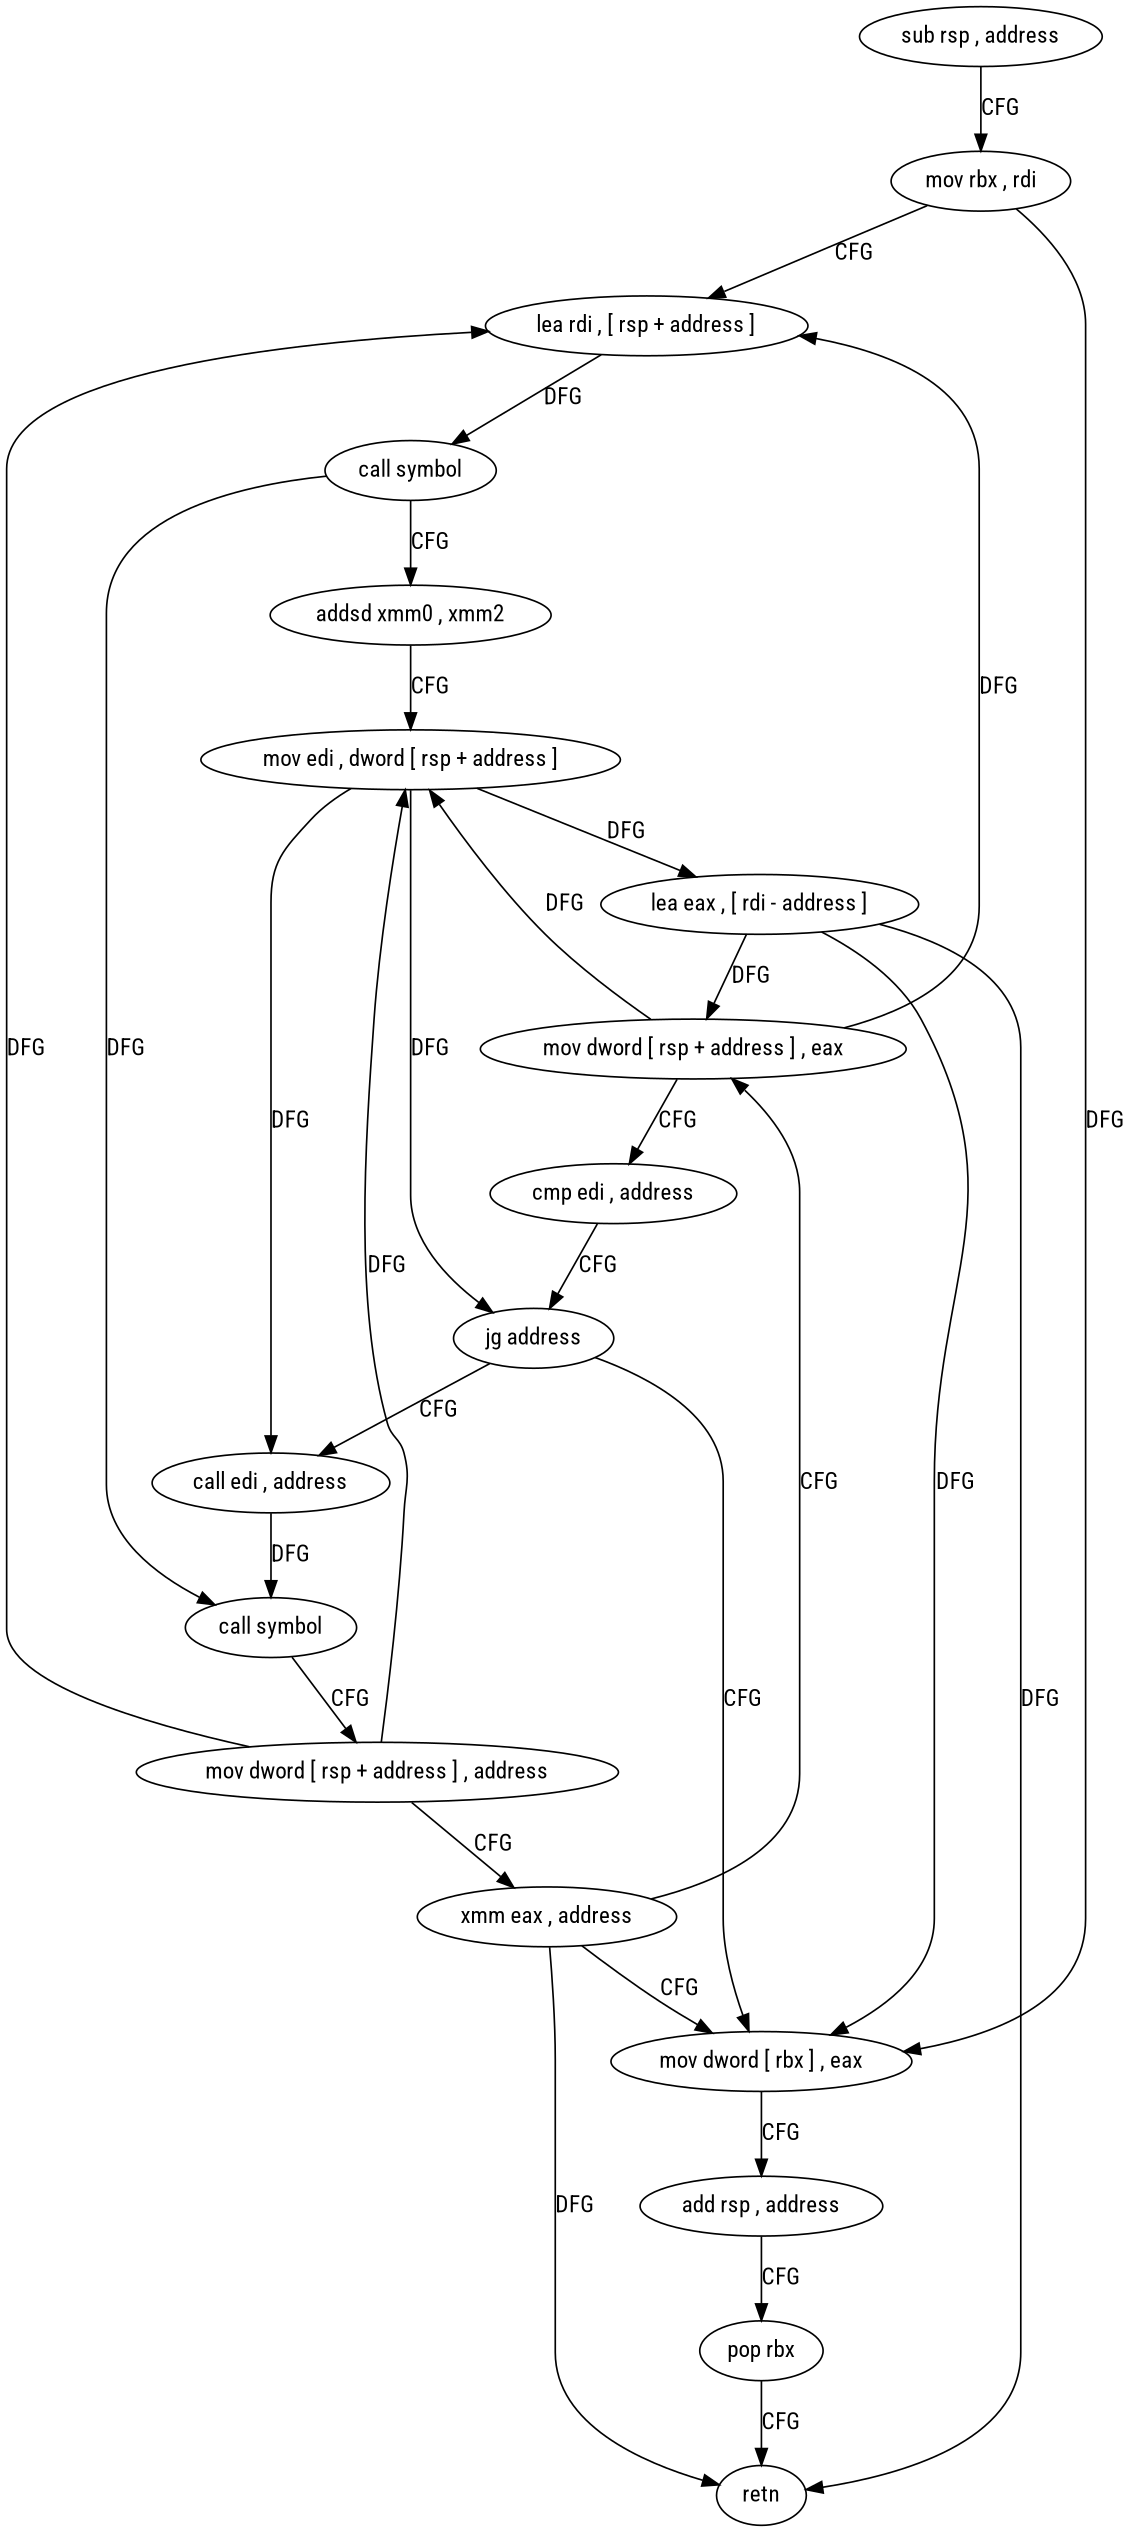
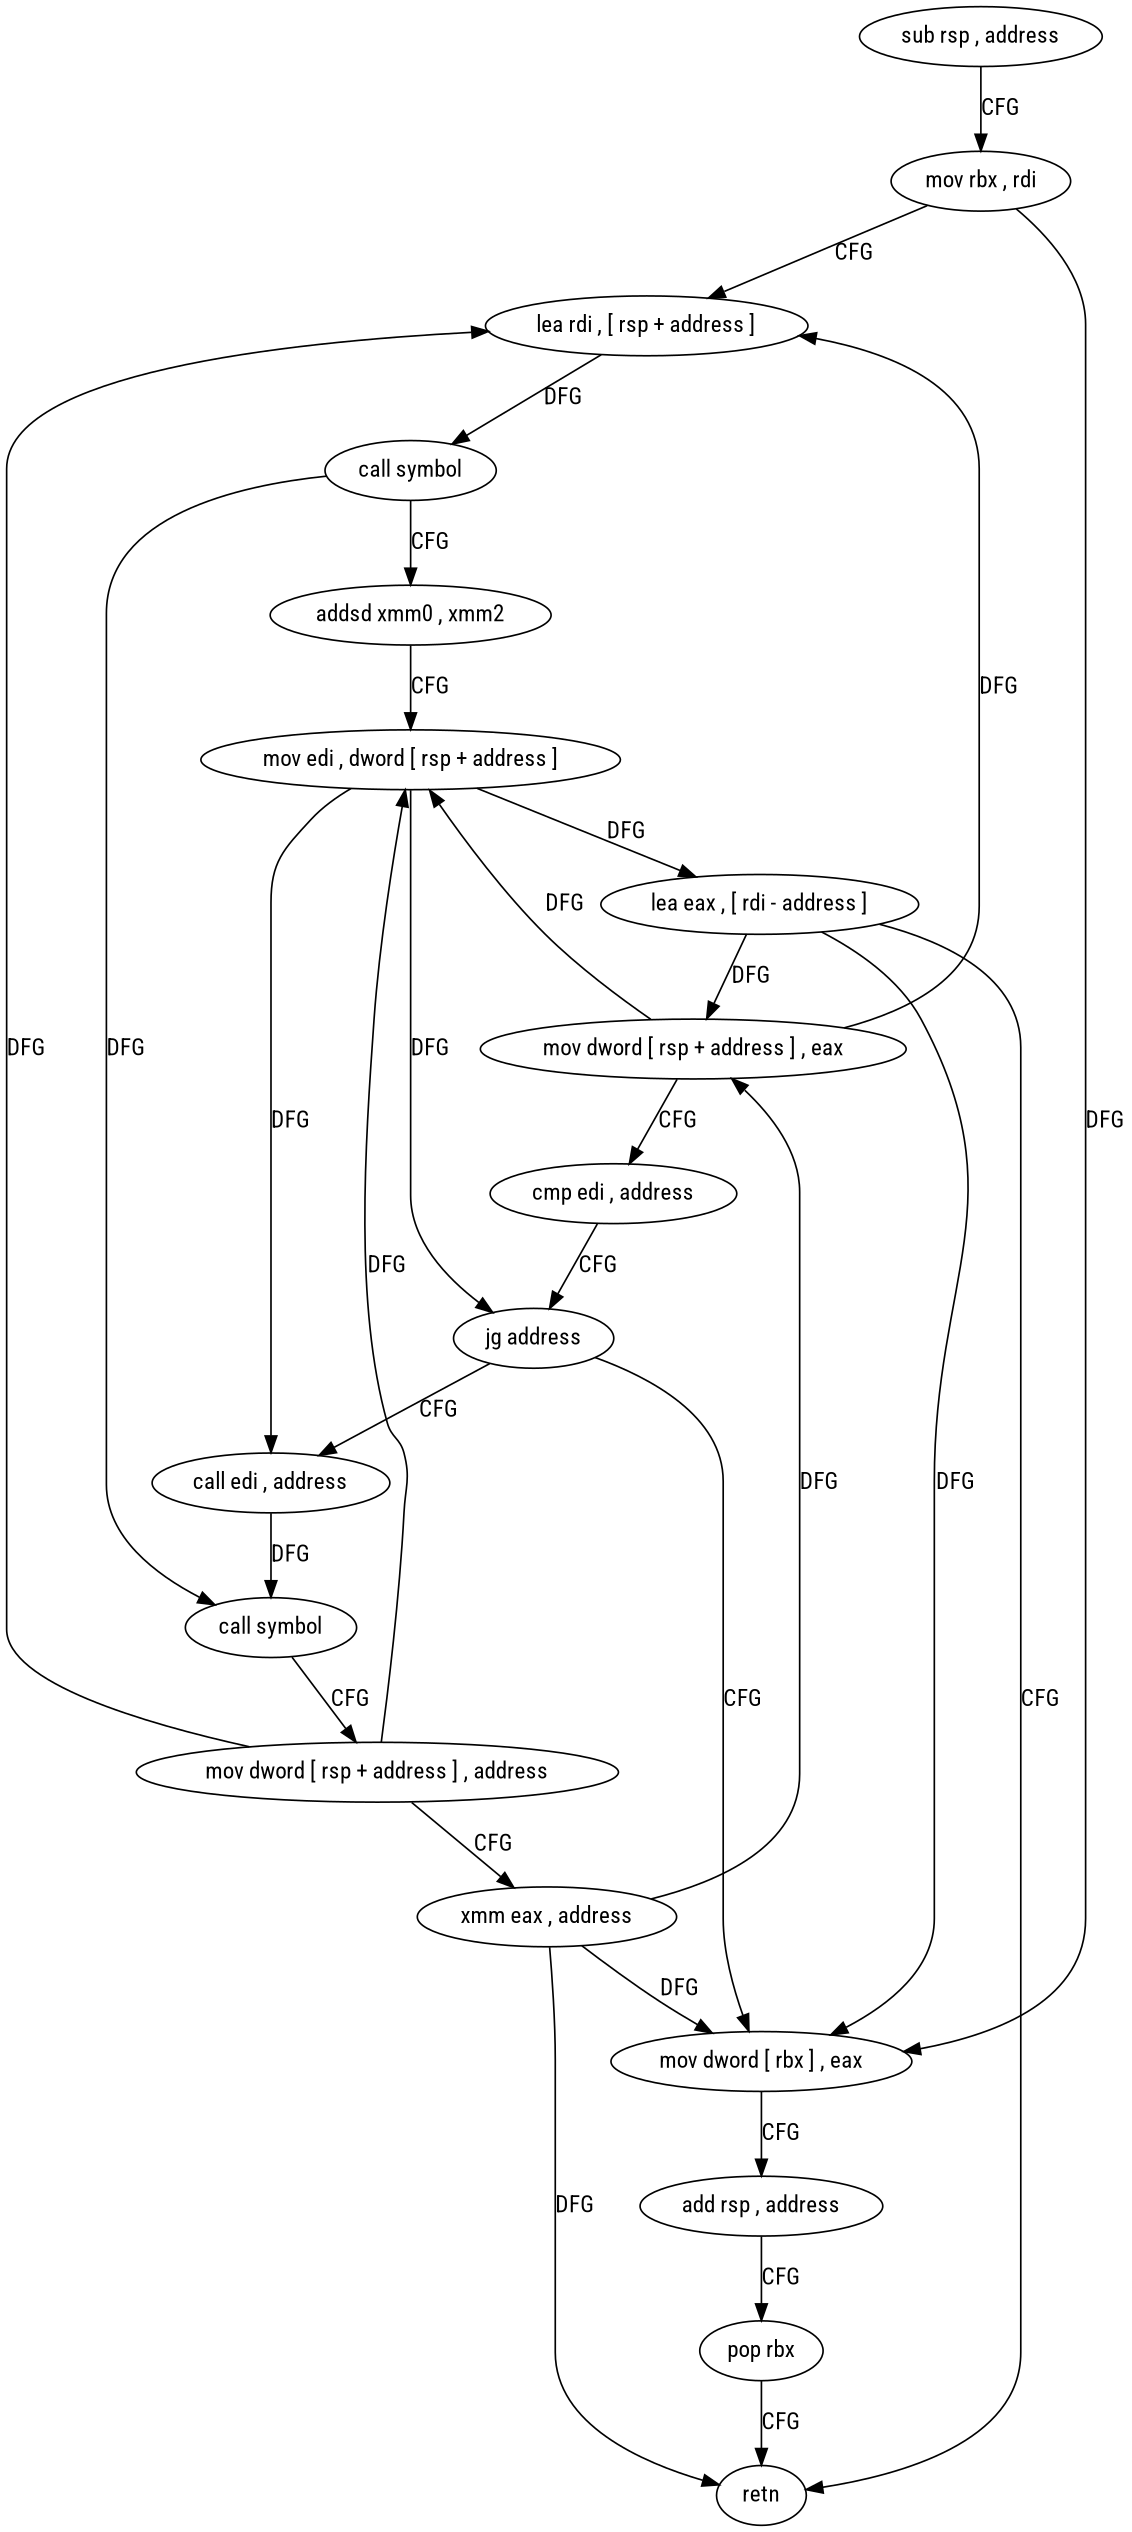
edge "xmm eax , address" -> "mov dword [ rsp + address ] , eax": label "CFG" -> "DFG"
edge "lea eax , [ rdi - address ]" -> "retn": label "DFG" -> "CFG"
edge "xmm eax , address" -> "mov dword [ rbx ] , eax": label "CFG" -> "DFG"
